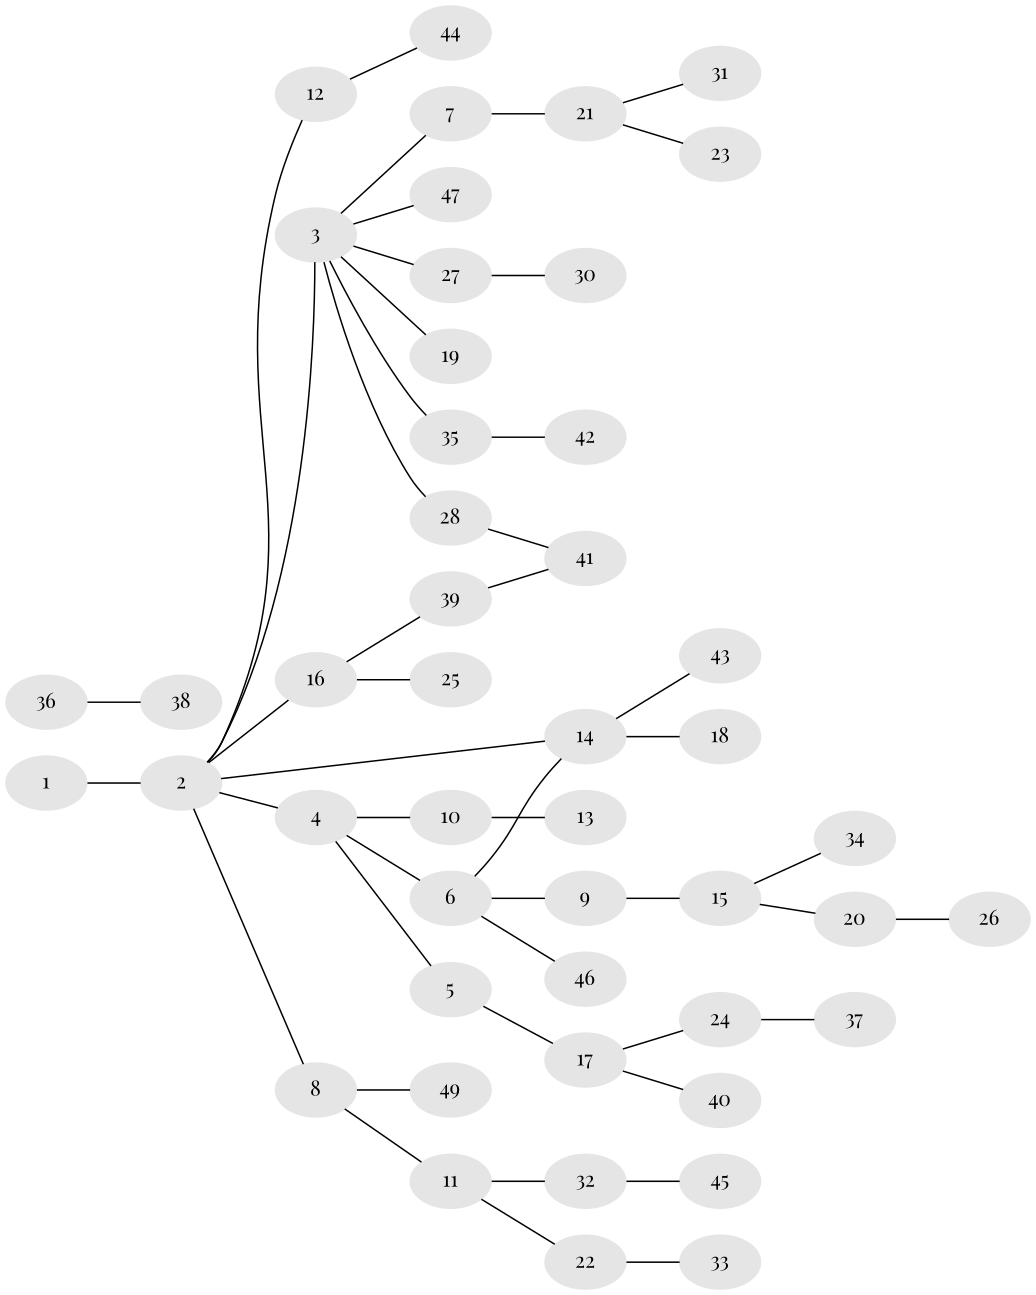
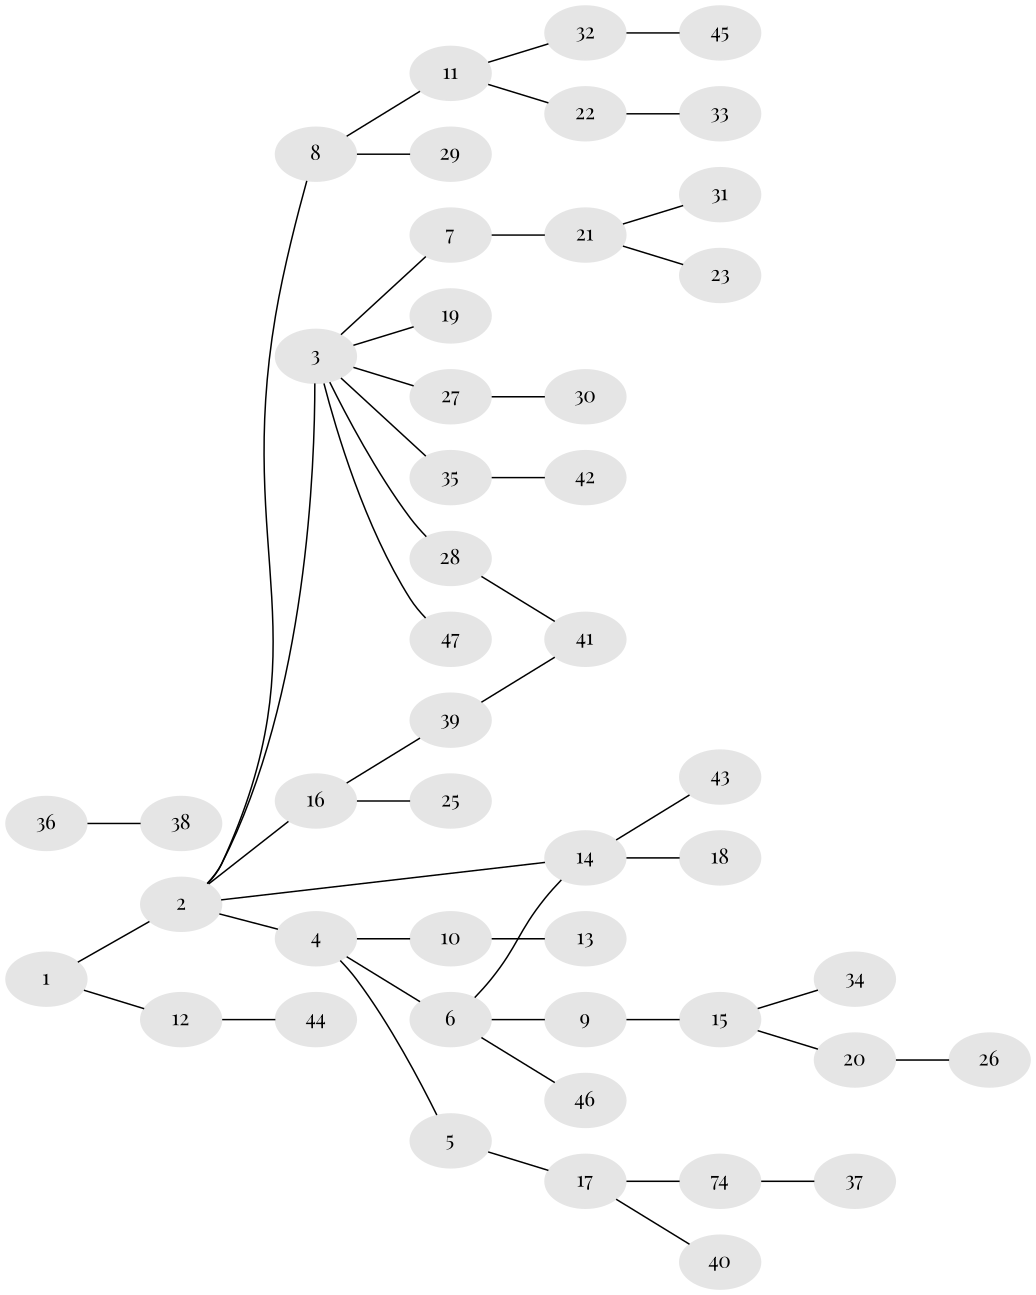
edge "12" -- "2": now "12" -- "1"
node "24": label "24" -> "74"
node "49": label "49" -> "29"
